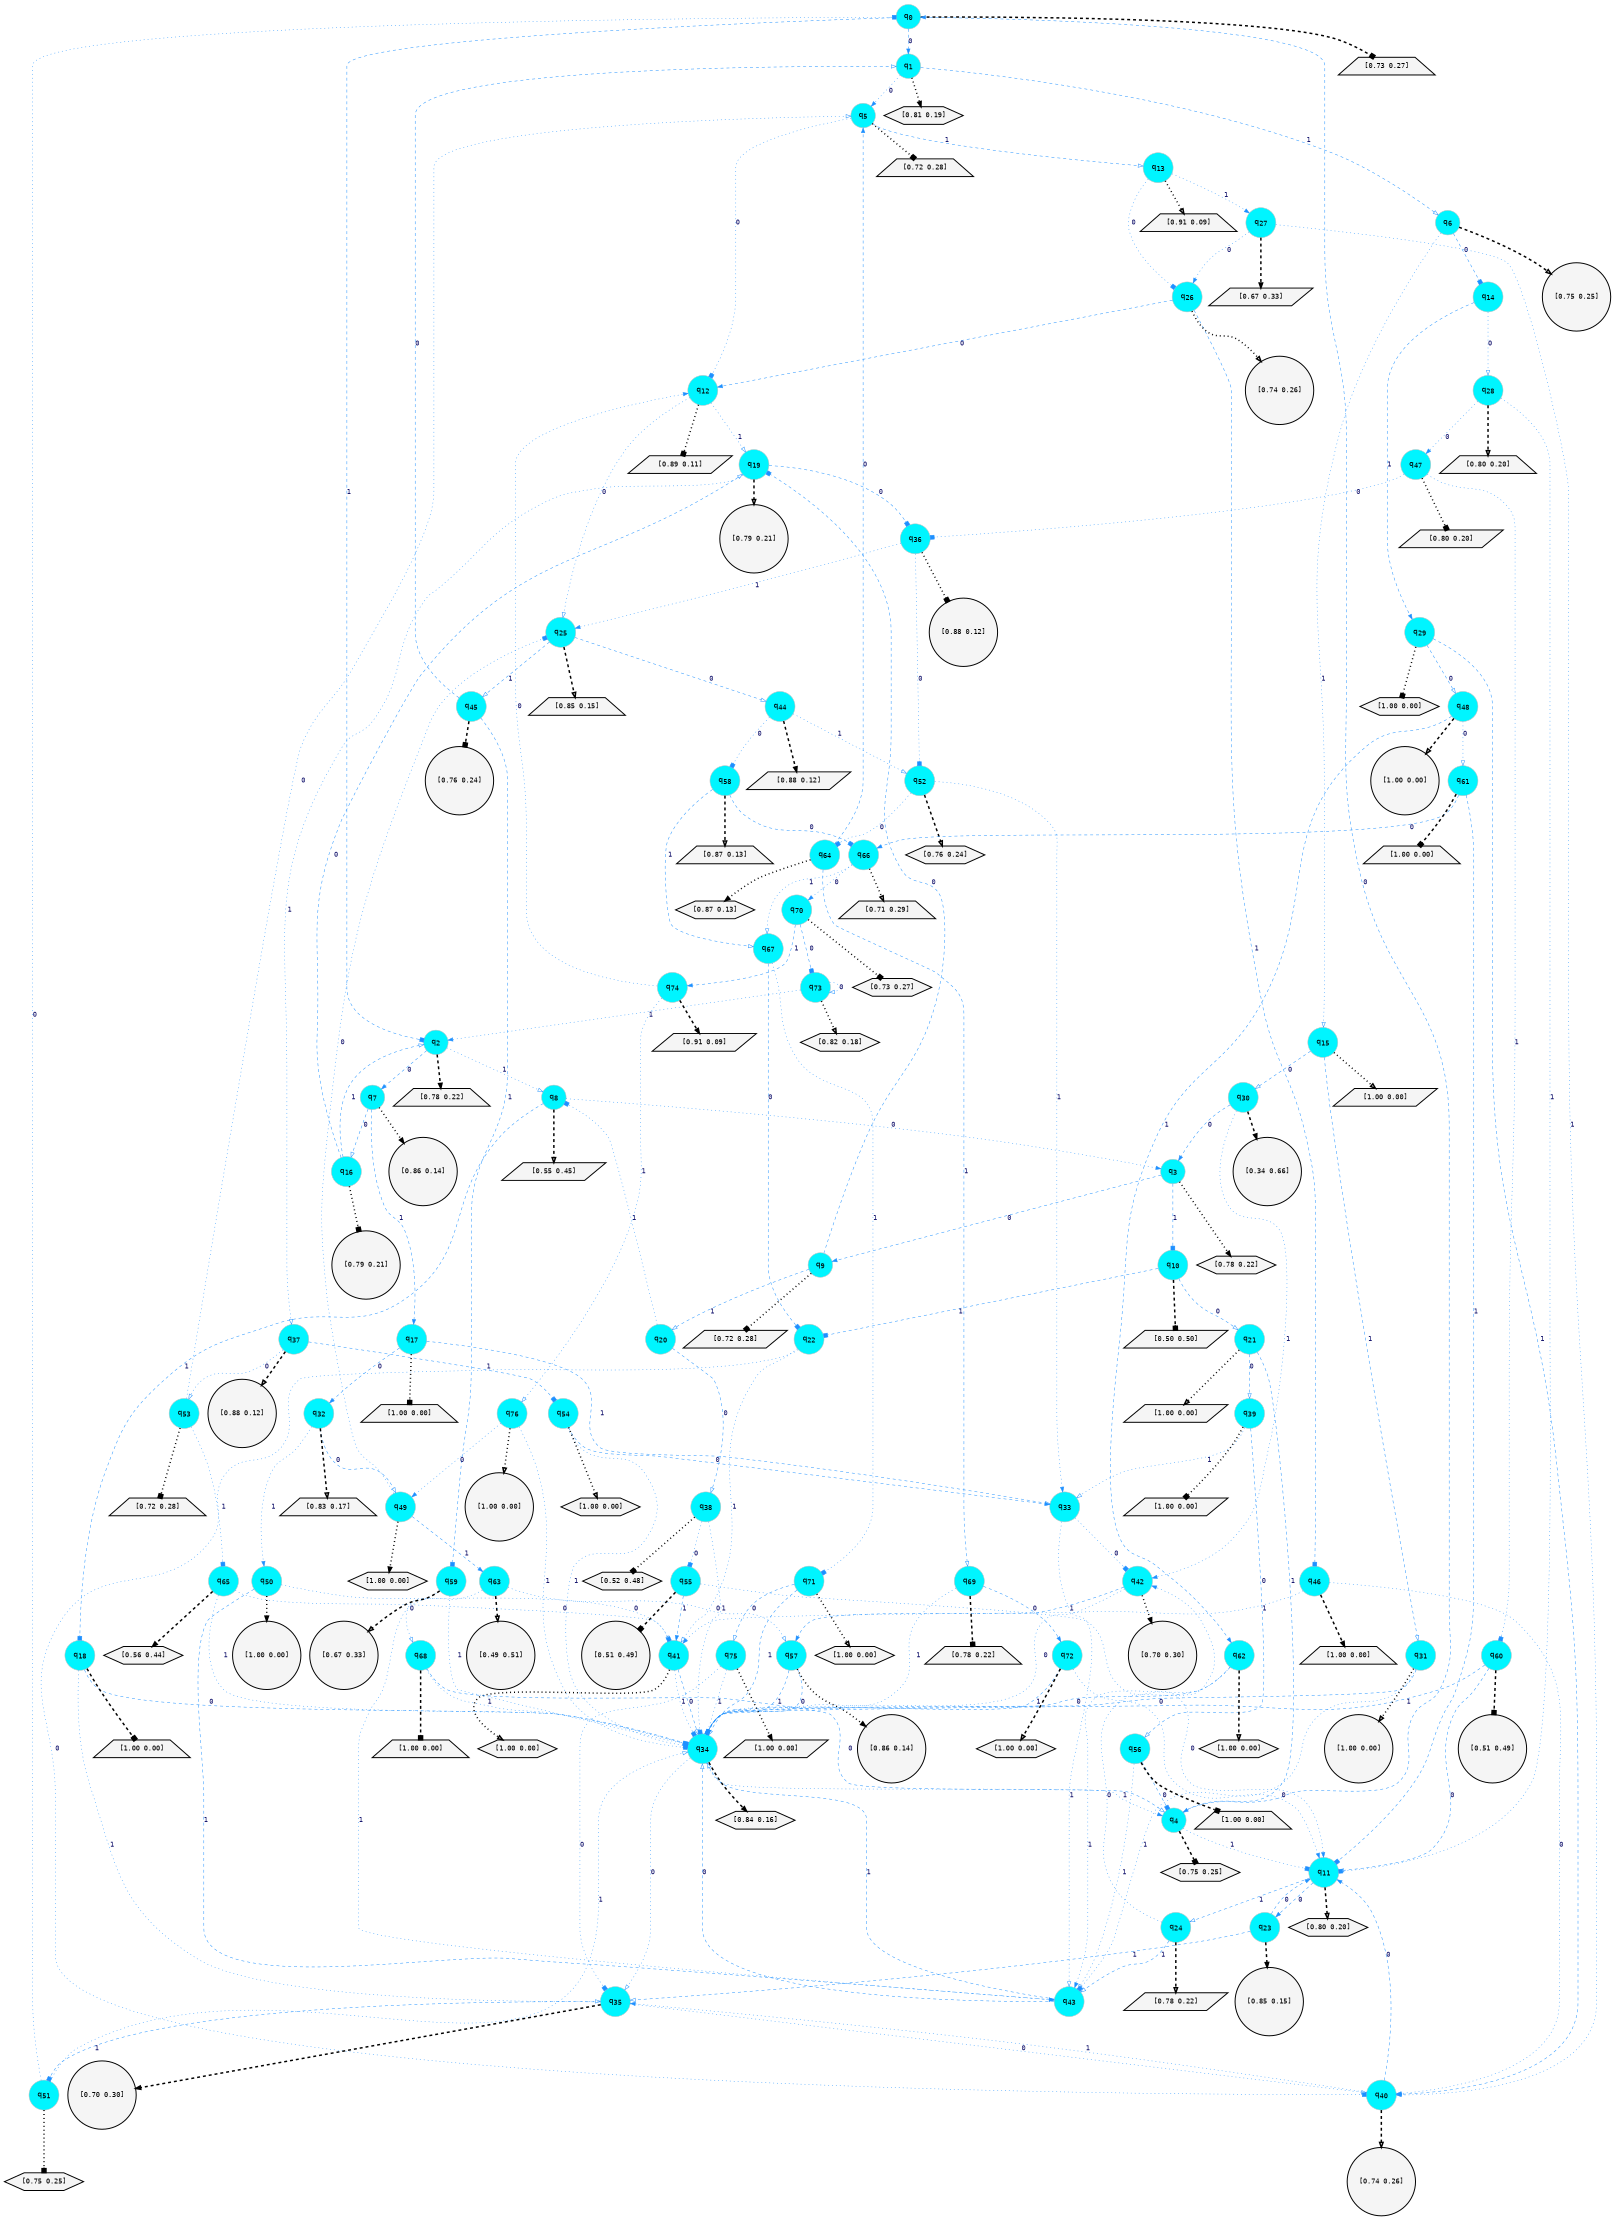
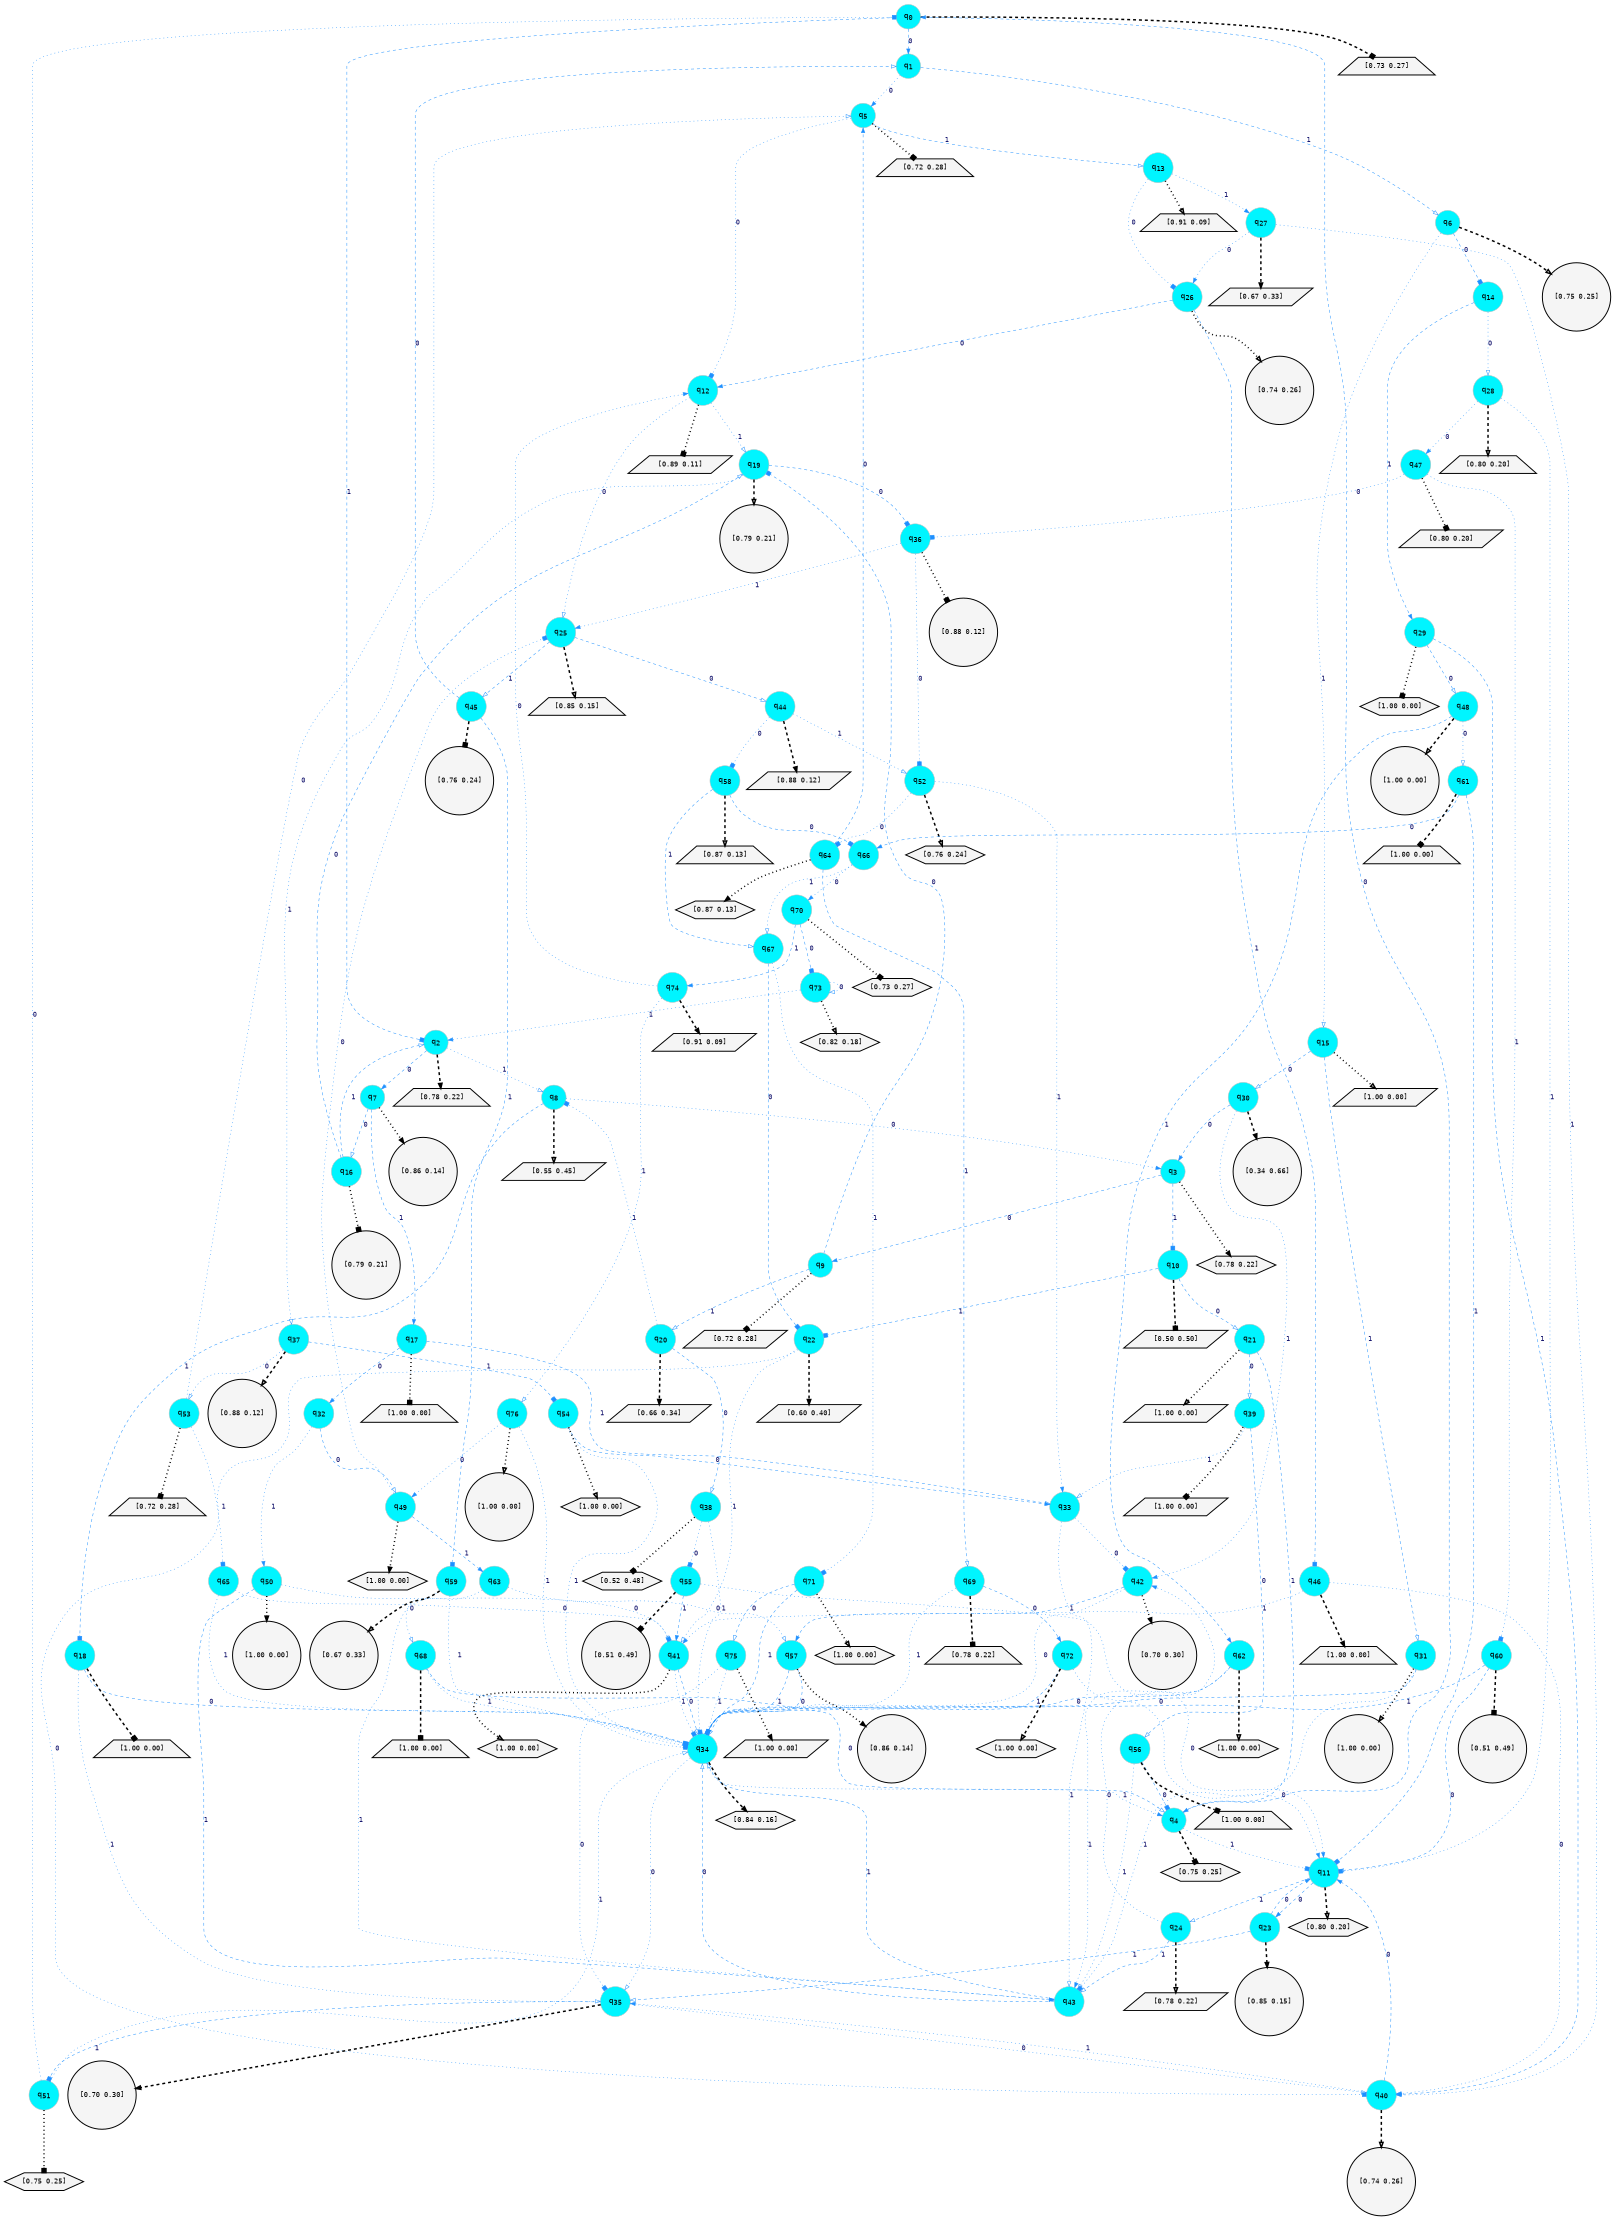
node "[0.81 0.19]": removed
node "[0.71 0.29]": removed
node "[0.66 0.34]": added
node "[0.60 0.40]": added
node "[0.83 0.17]": removed
node "[0.56 0.44]": removed
node "[0.49 0.51]": removed
